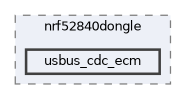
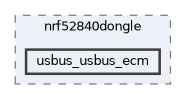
node "usbus_cdc_ecm": label "usbus_cdc_ecm" -> "usbus_usbus_ecm"
